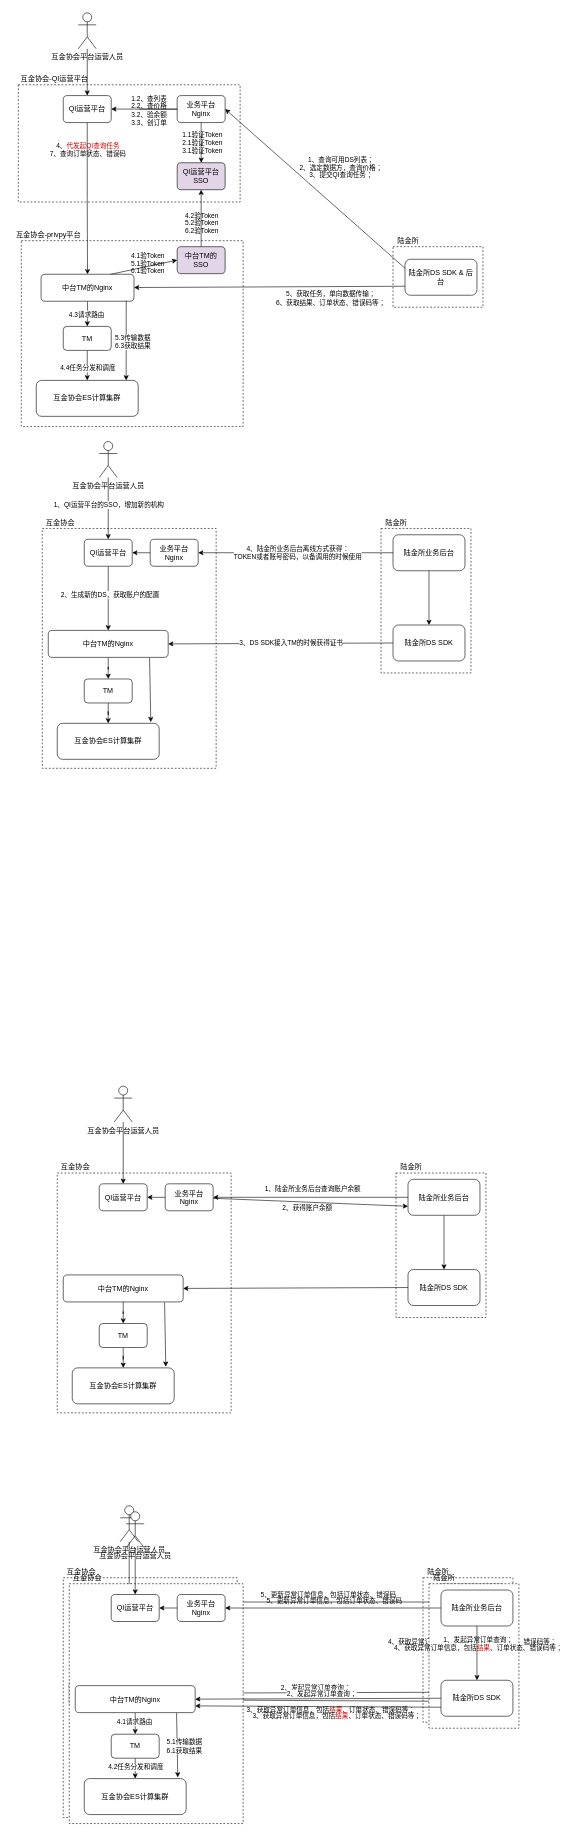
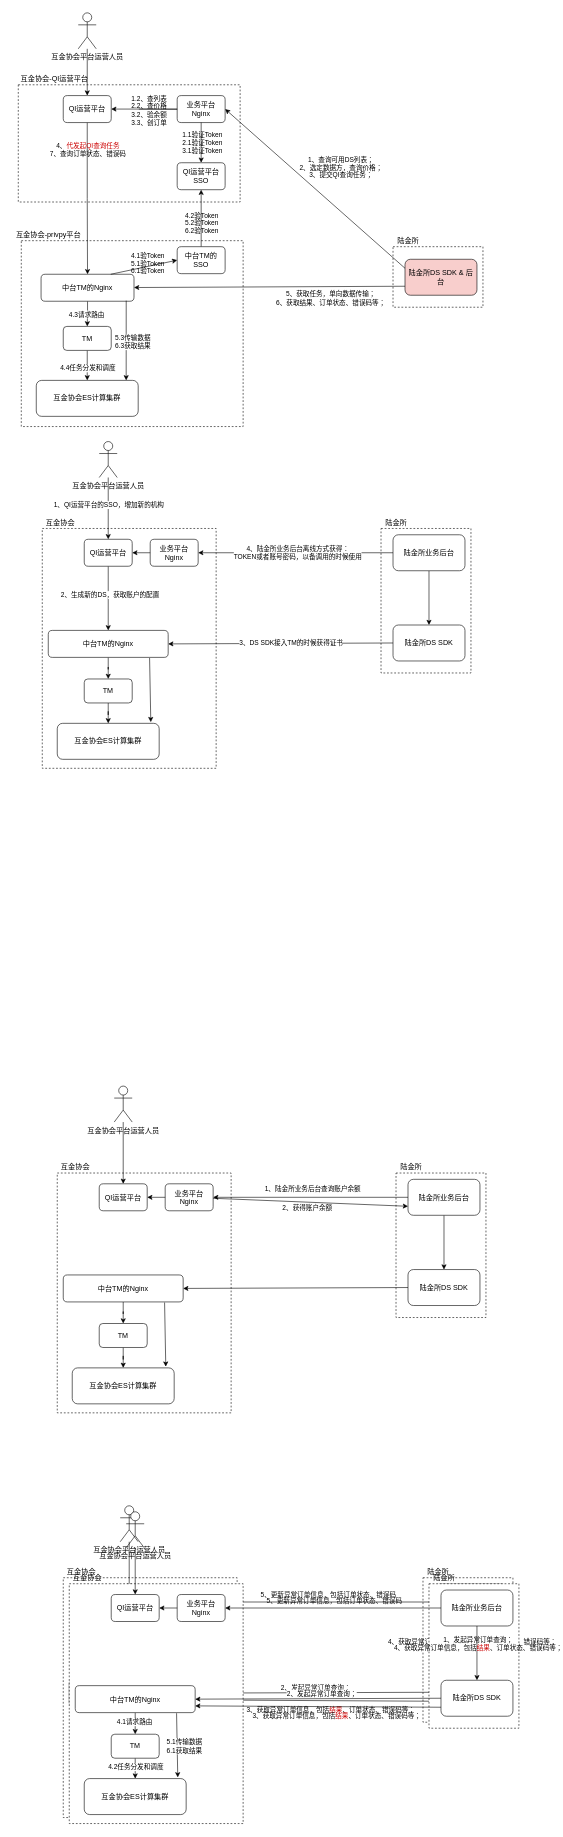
node "QI运营平台SSO": fillcolor #e1d5e7 -> #ffffff
node "中台TM的SSO": fillcolor #e1d5e7 -> #ffffff
node "陆金所DS SDK & 后台": fillcolor #ffffff -> #f8cecc
